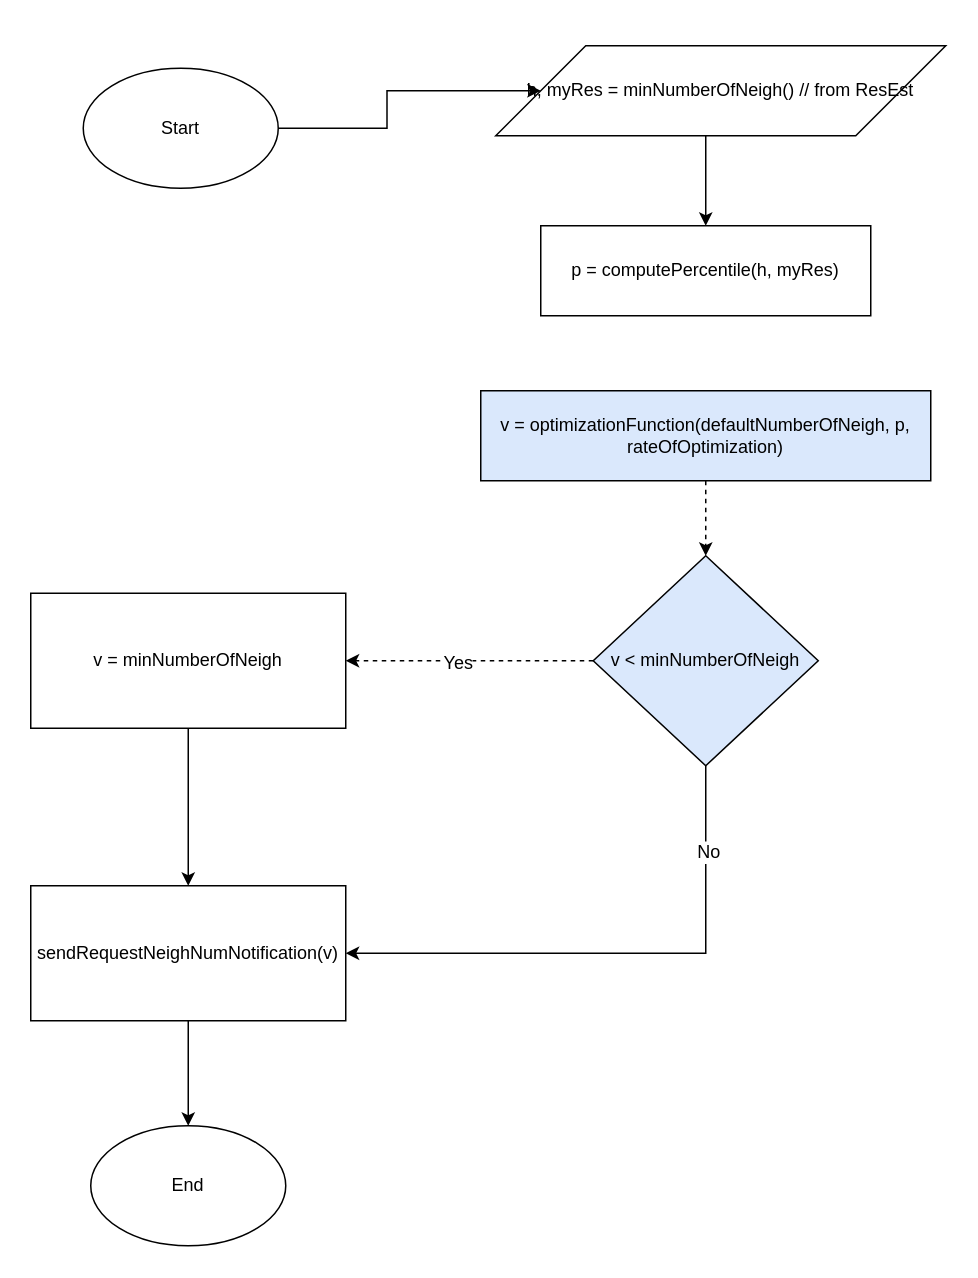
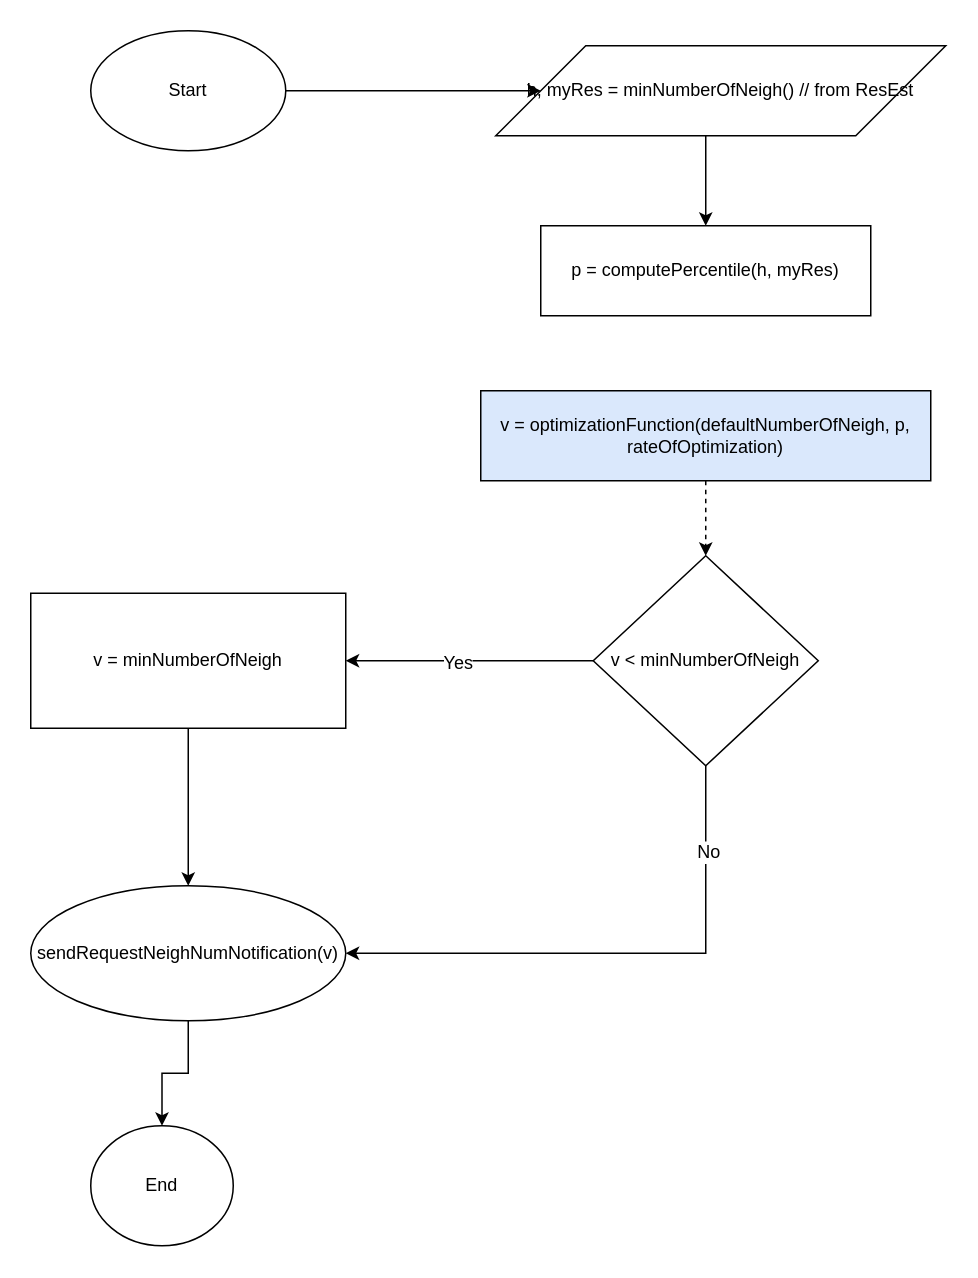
node "Start": moved (181, 128) -> (188, 91)
edge "v < minNumberOfNeigh" -> "v = minNumberOfNeigh": style dashed -> solid
node "v < minNumberOfNeigh": fillcolor #dae8fc -> #ffffff
node "sendRequestNeighNumNotification(v)": shape rectangle -> ellipse
node "End": size 195x120 -> 143x120
